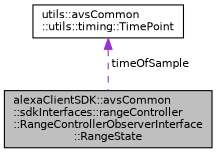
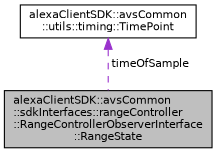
node "utils::avsCommon ::utils::timing::TimePoint": label "utils::avsCommon ::utils::timing::TimePoint" -> "alexaClientSDK::avsCommon ::utils::timing::TimePoint"
